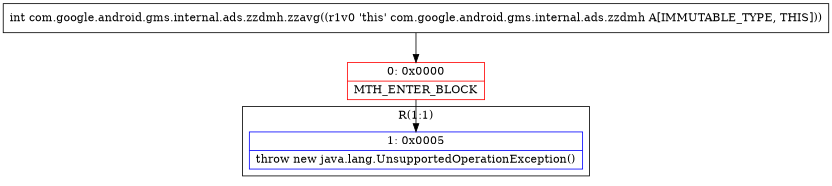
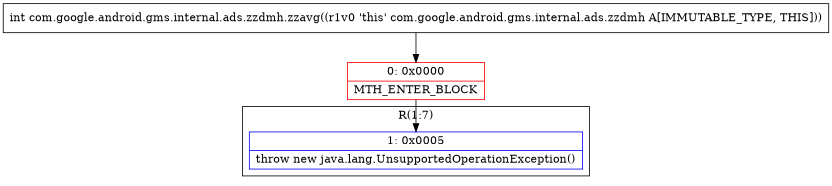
cluster "R(1:1)": label "R(1:1)" -> "R(1:7)"
